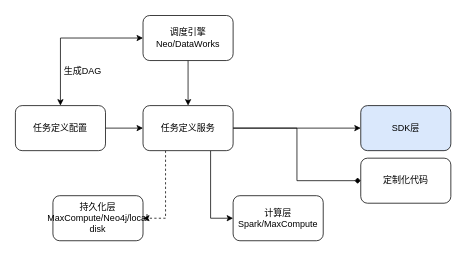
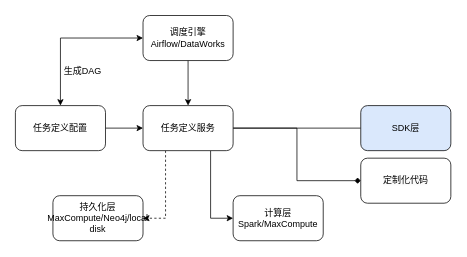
node "调度引擎 Neo/DataWorks": label "调度引擎 Neo/DataWorks" -> "调度引擎 Airflow/DataWorks"
edge "任务定义服务" -> "SDK层": arrowhead classic -> none
